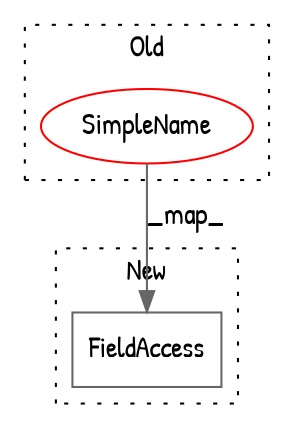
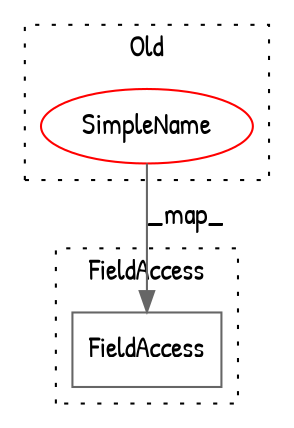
cluster "New": label "New" -> "FieldAccess"
